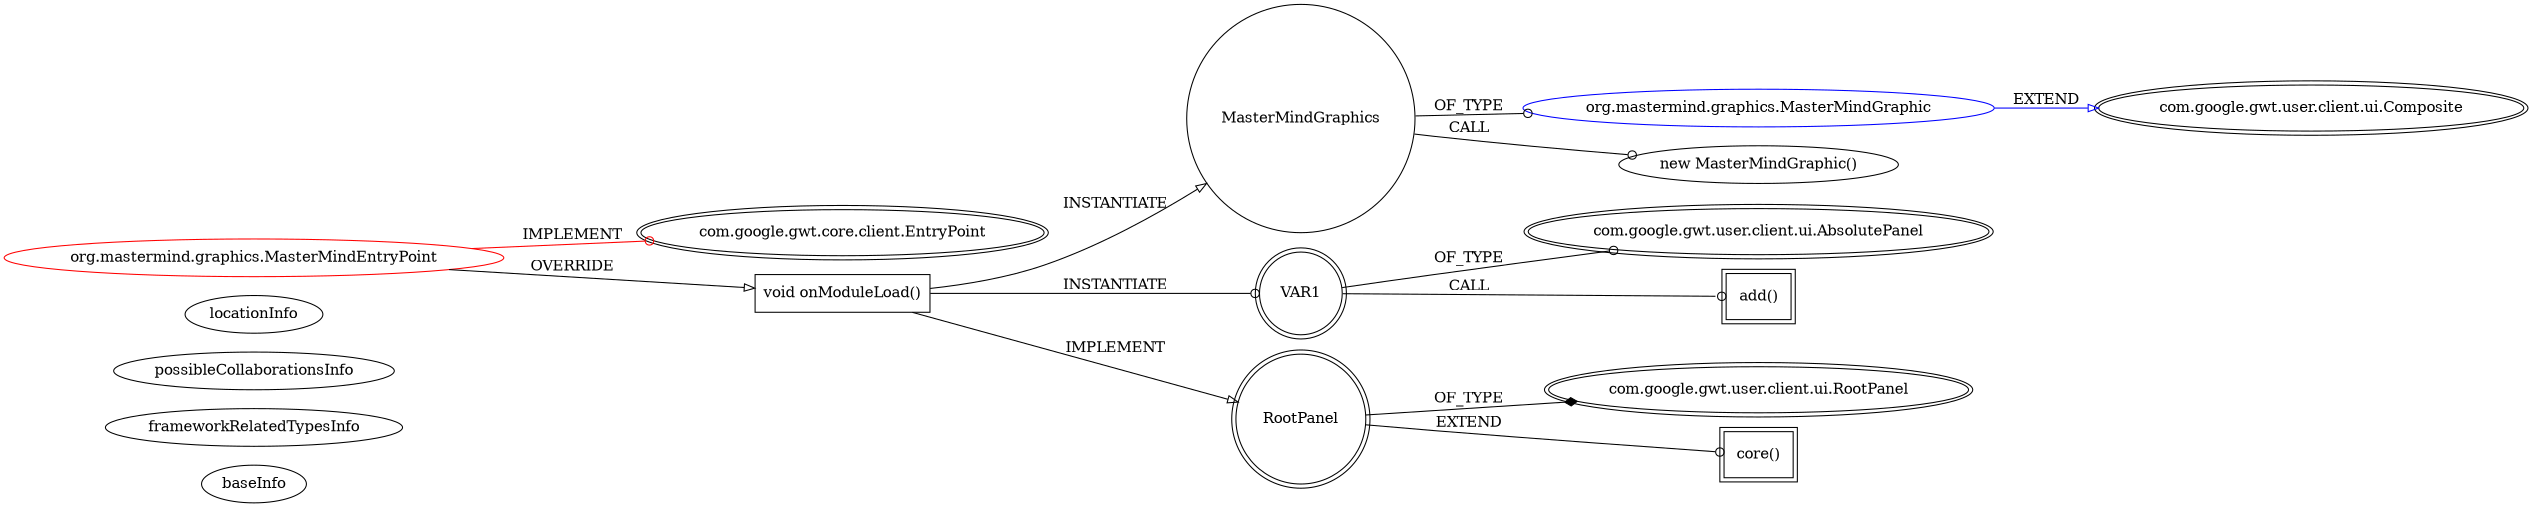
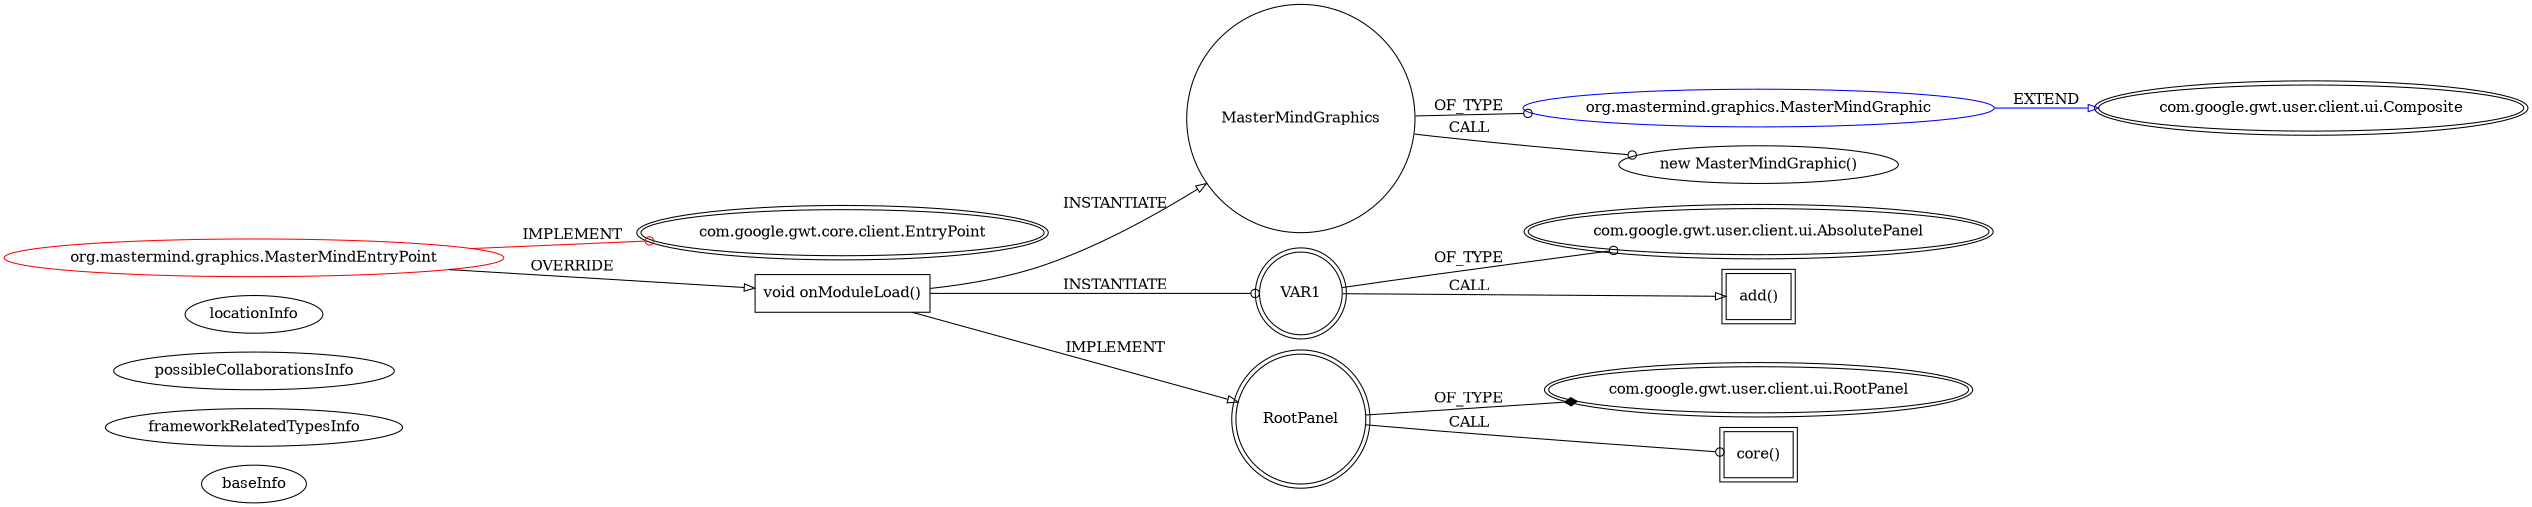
edge "VAR1" -> "add()": arrowhead odot -> onormal
edge "RootPanel" -> "core()": label "EXTEND" -> "CALL"
